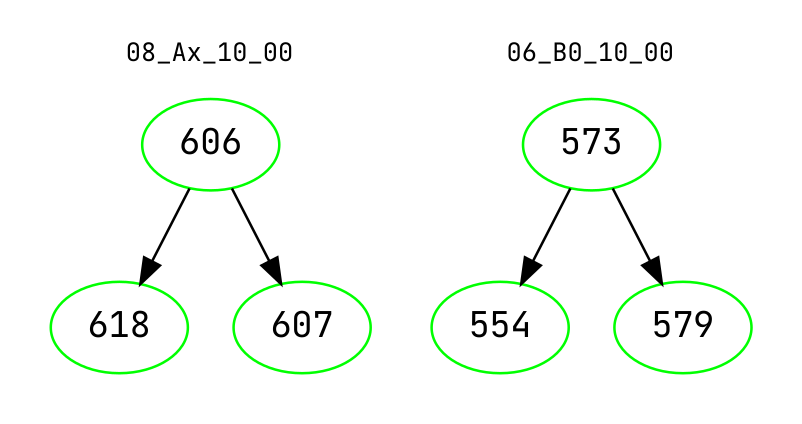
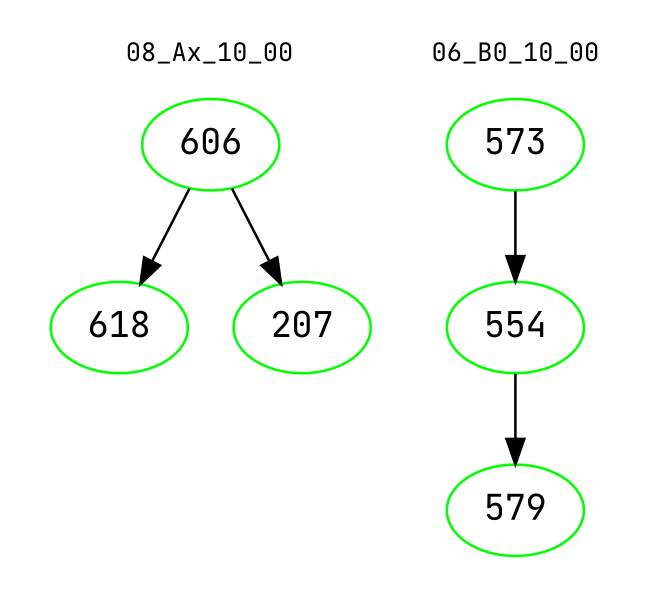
edge "573" -> "579": now "554" -> "579"
node "607": label "607" -> "207"
